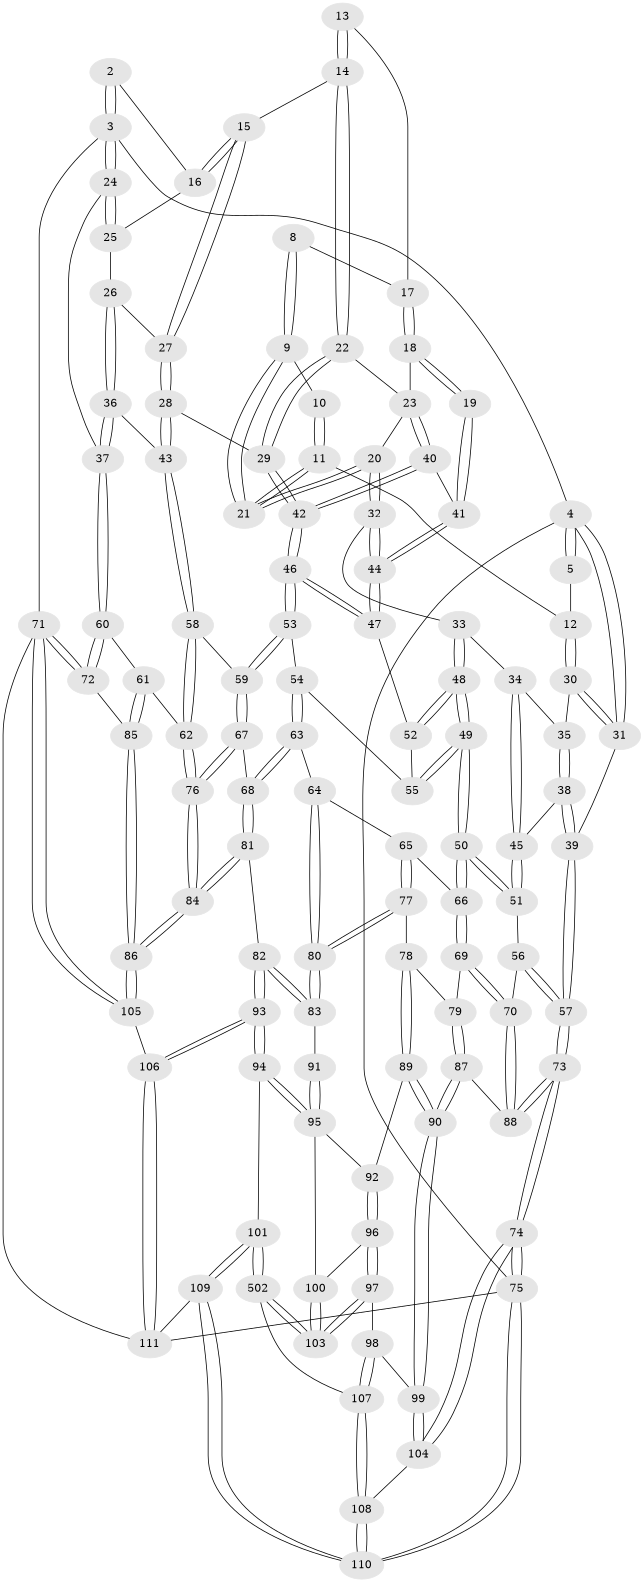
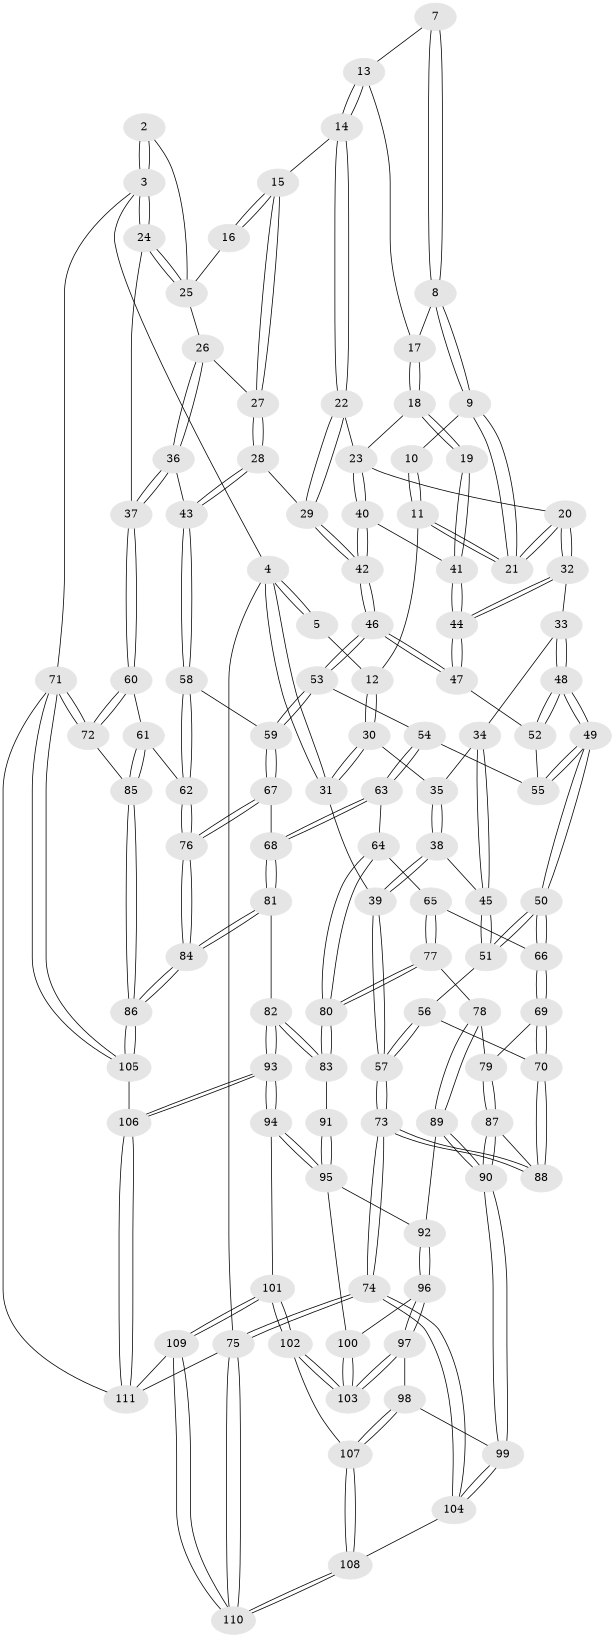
node "7": added
edge "2" -- "16": now "2" -- "25"
node "502": label "502" -> "102"
